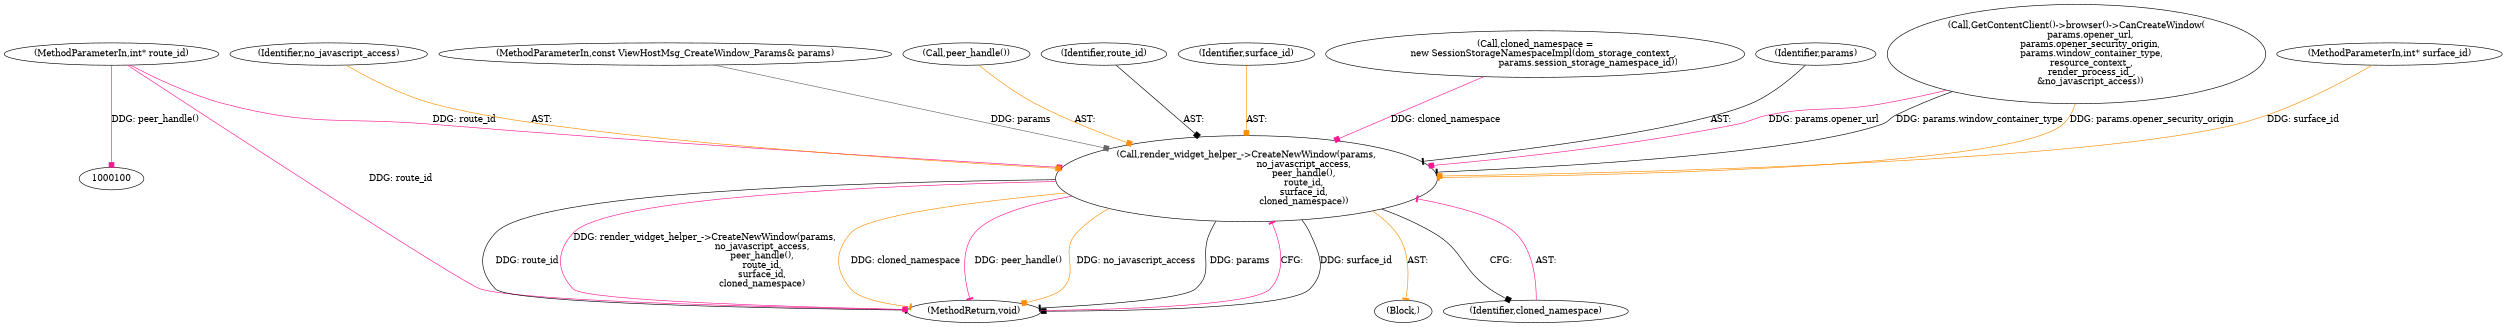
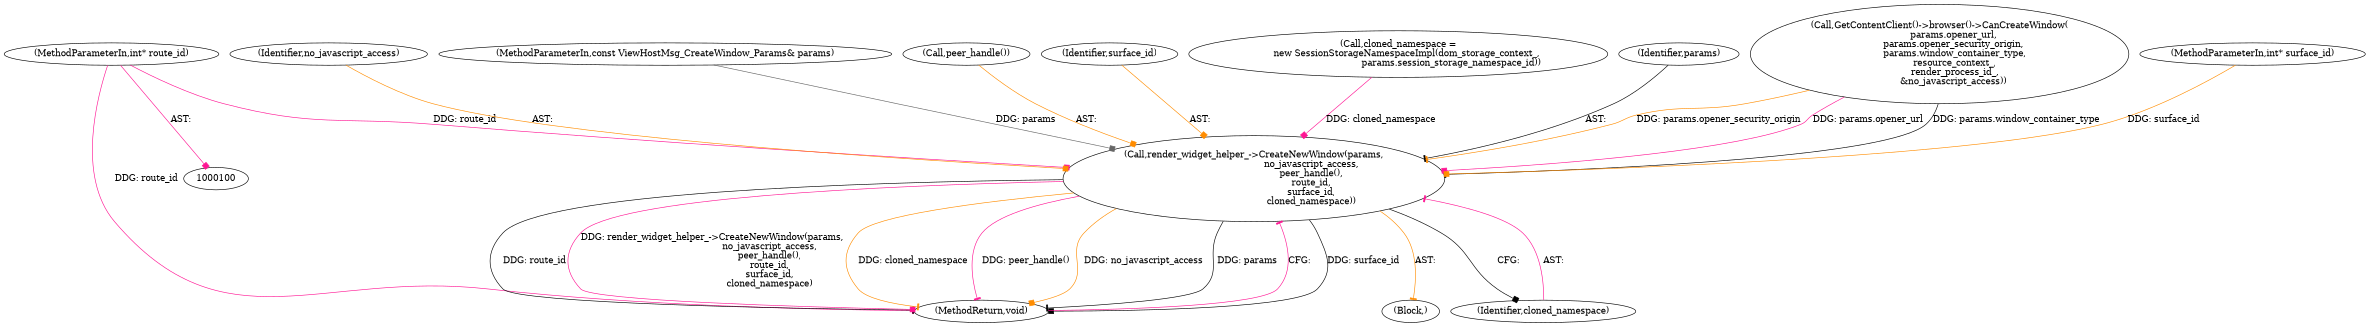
node "(Identifier,route_id)": removed
edge "(MethodParameterIn,int* route_id)" -> "1000100": label "DDG: peer_handle()" -> "AST: "
